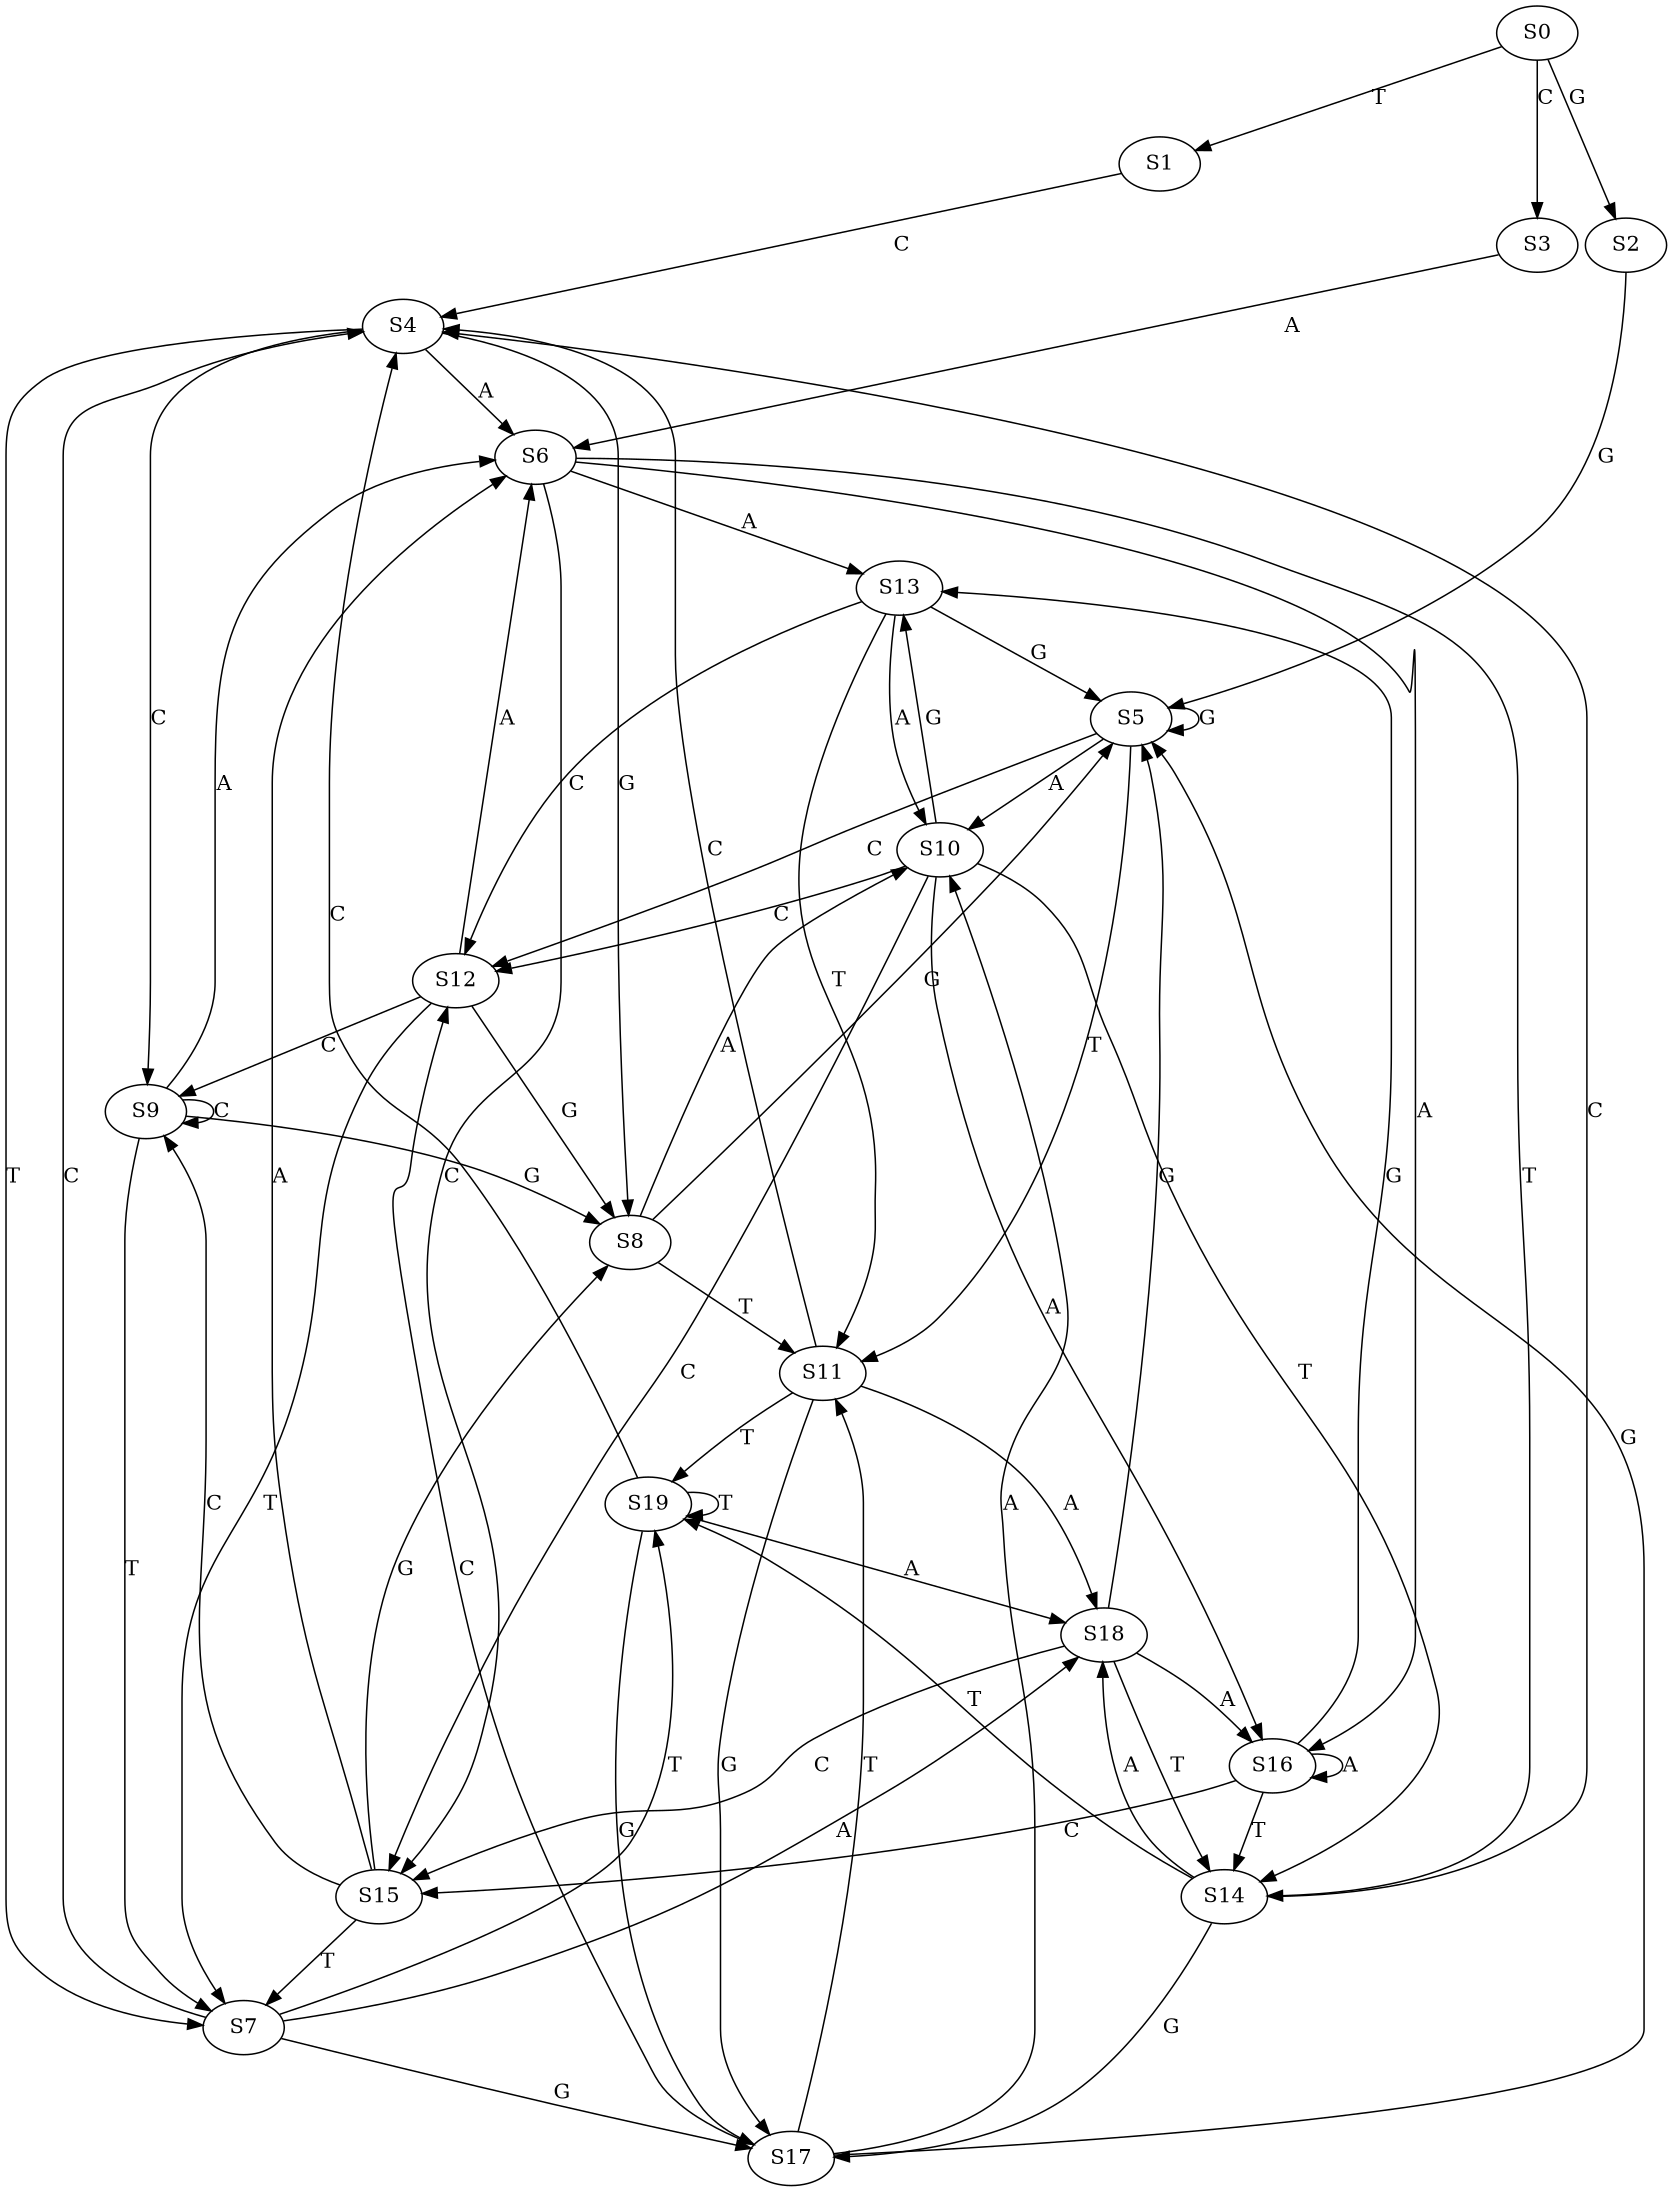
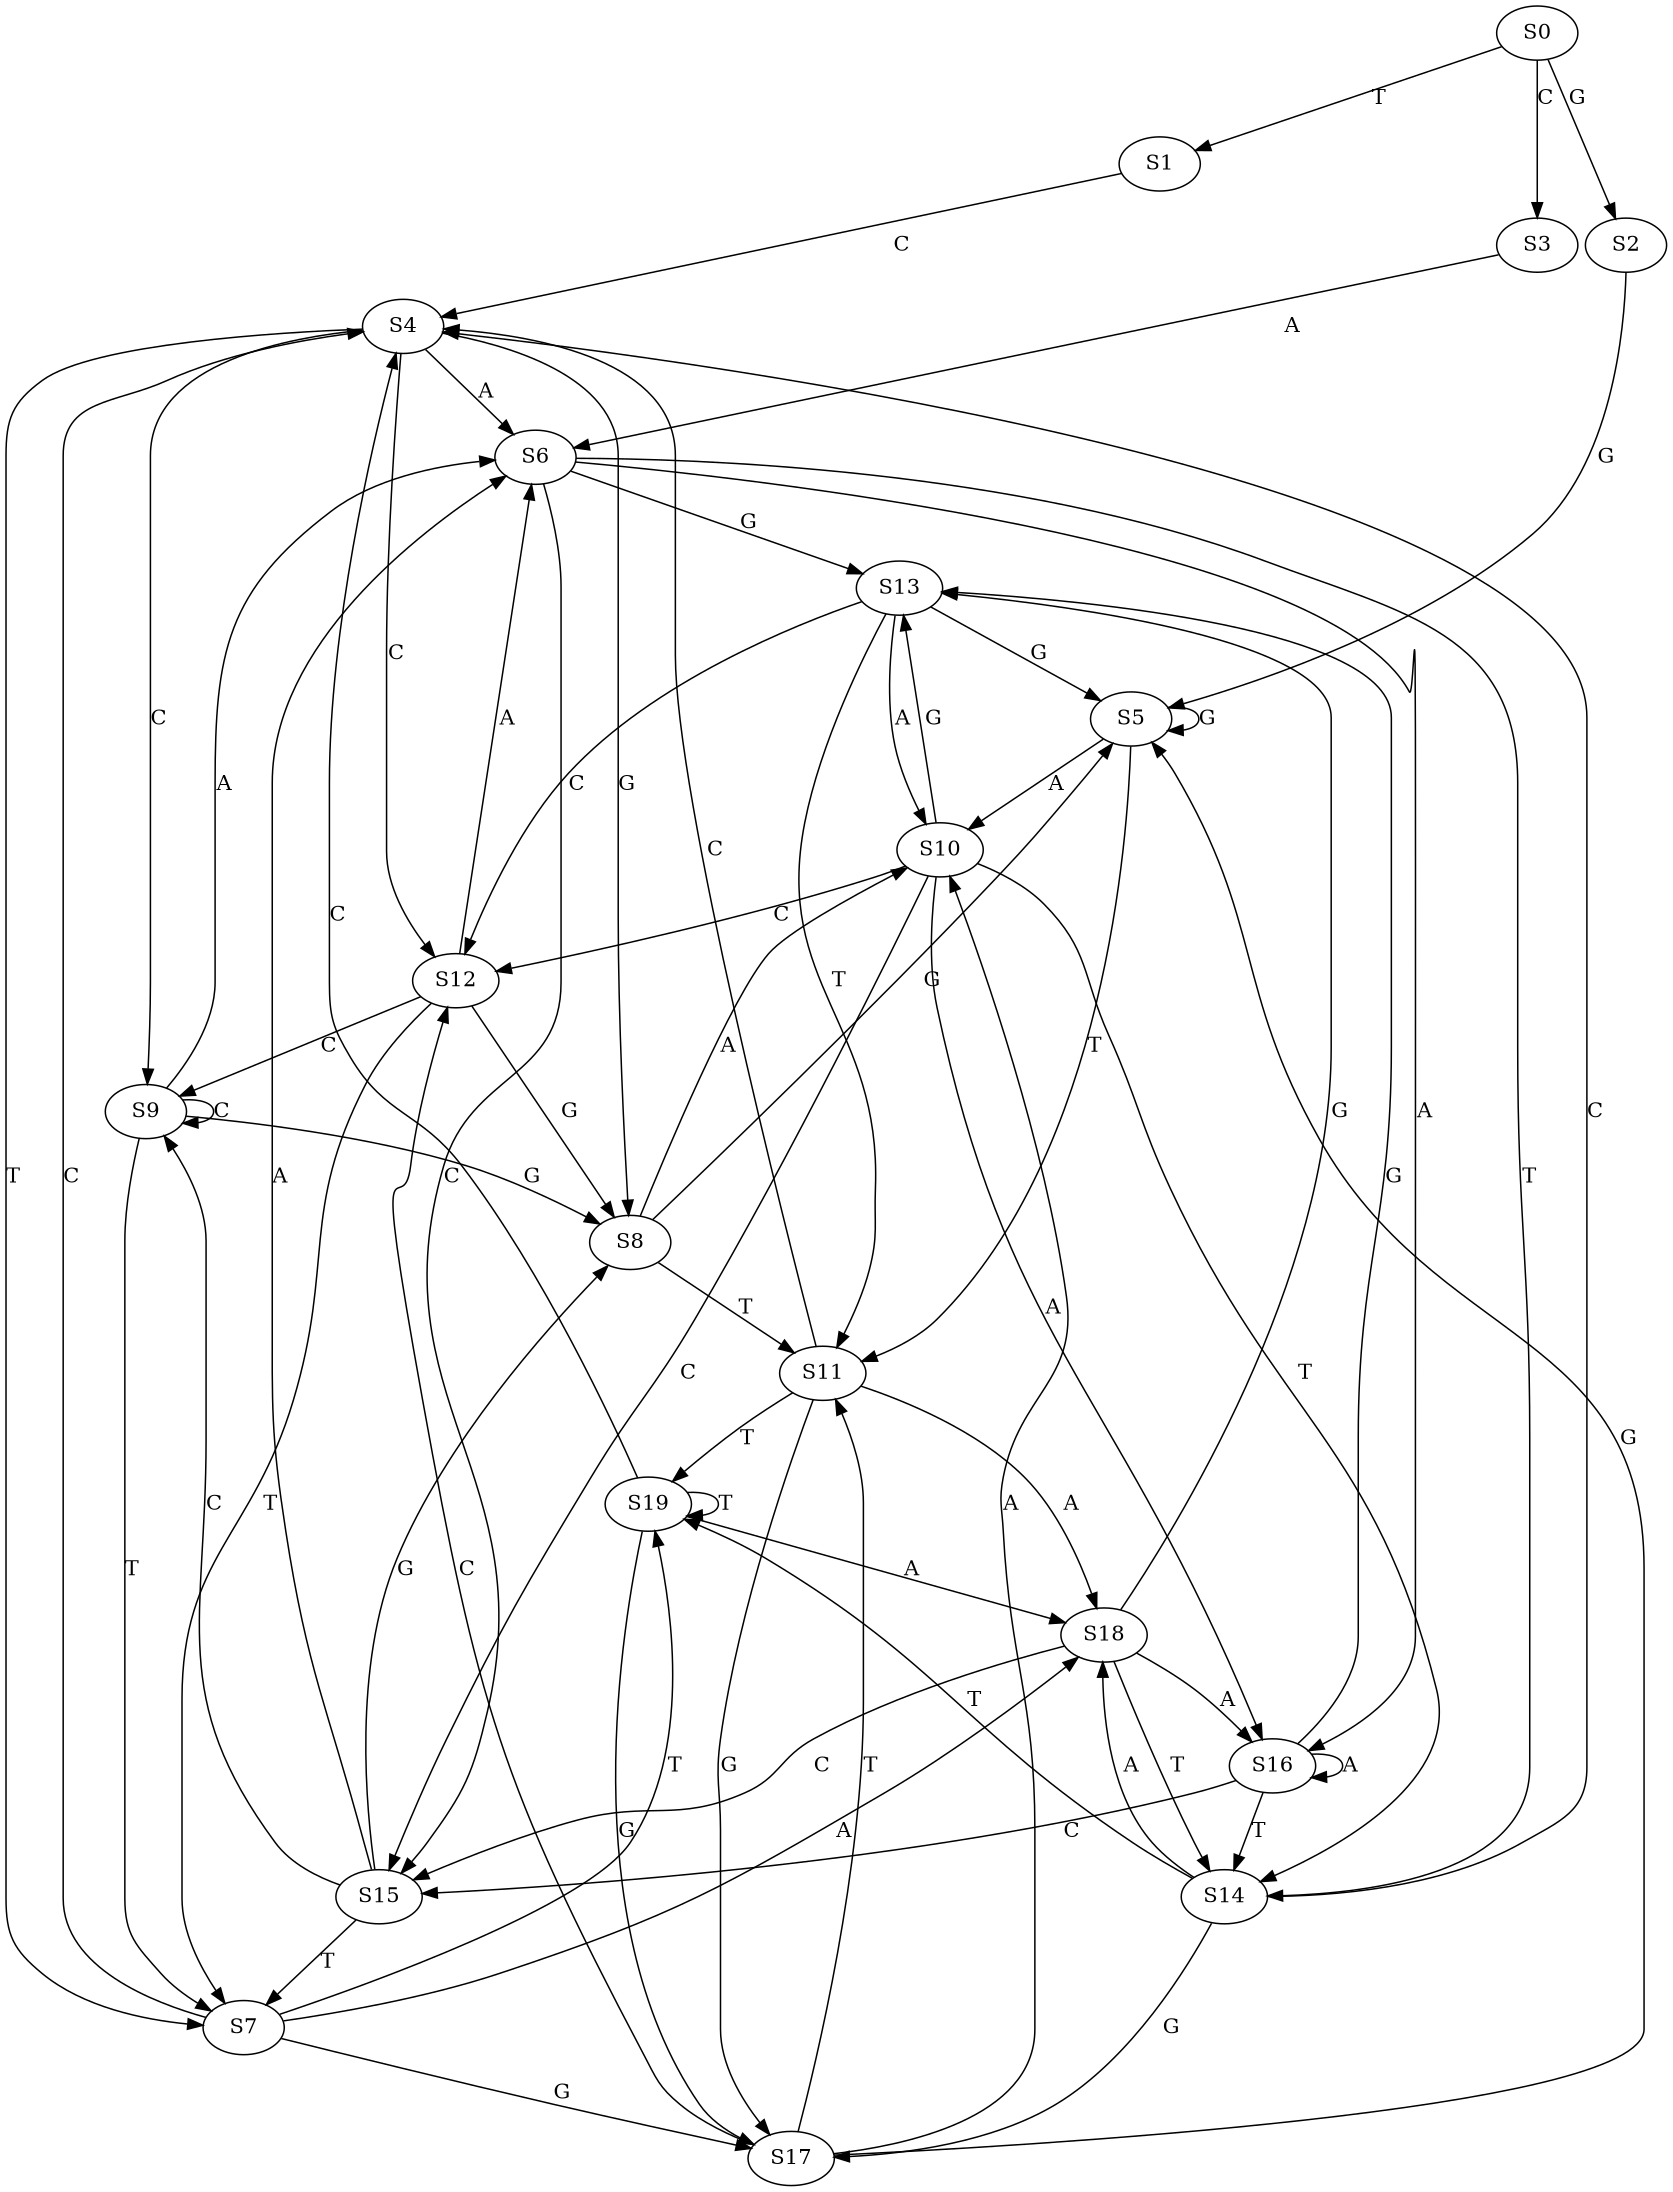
edge "S6" -> "S13": label "A" -> "G"
edge "S5" -> "S12": now "S4" -> "S12"
edge "S18" -> "S5": now "S18" -> "S13"
